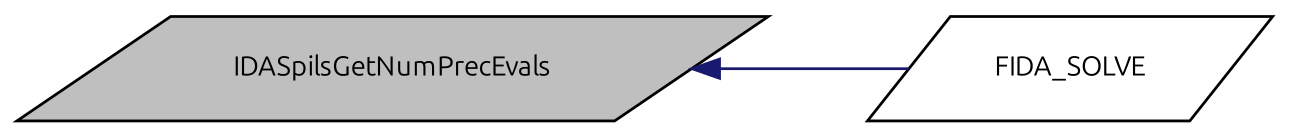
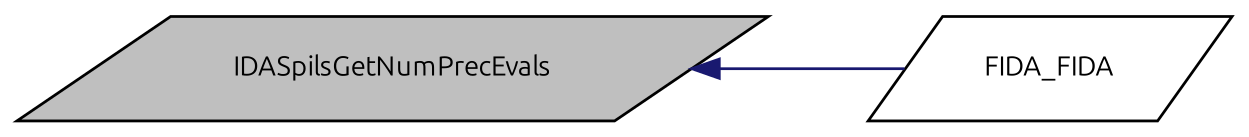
node "FIDA_SOLVE": label "FIDA_SOLVE" -> "FIDA_FIDA"
